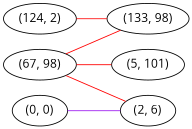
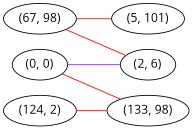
edge "(133, 98)" -- "(67, 98)": now "(133, 98)" -- "(0, 0)"
